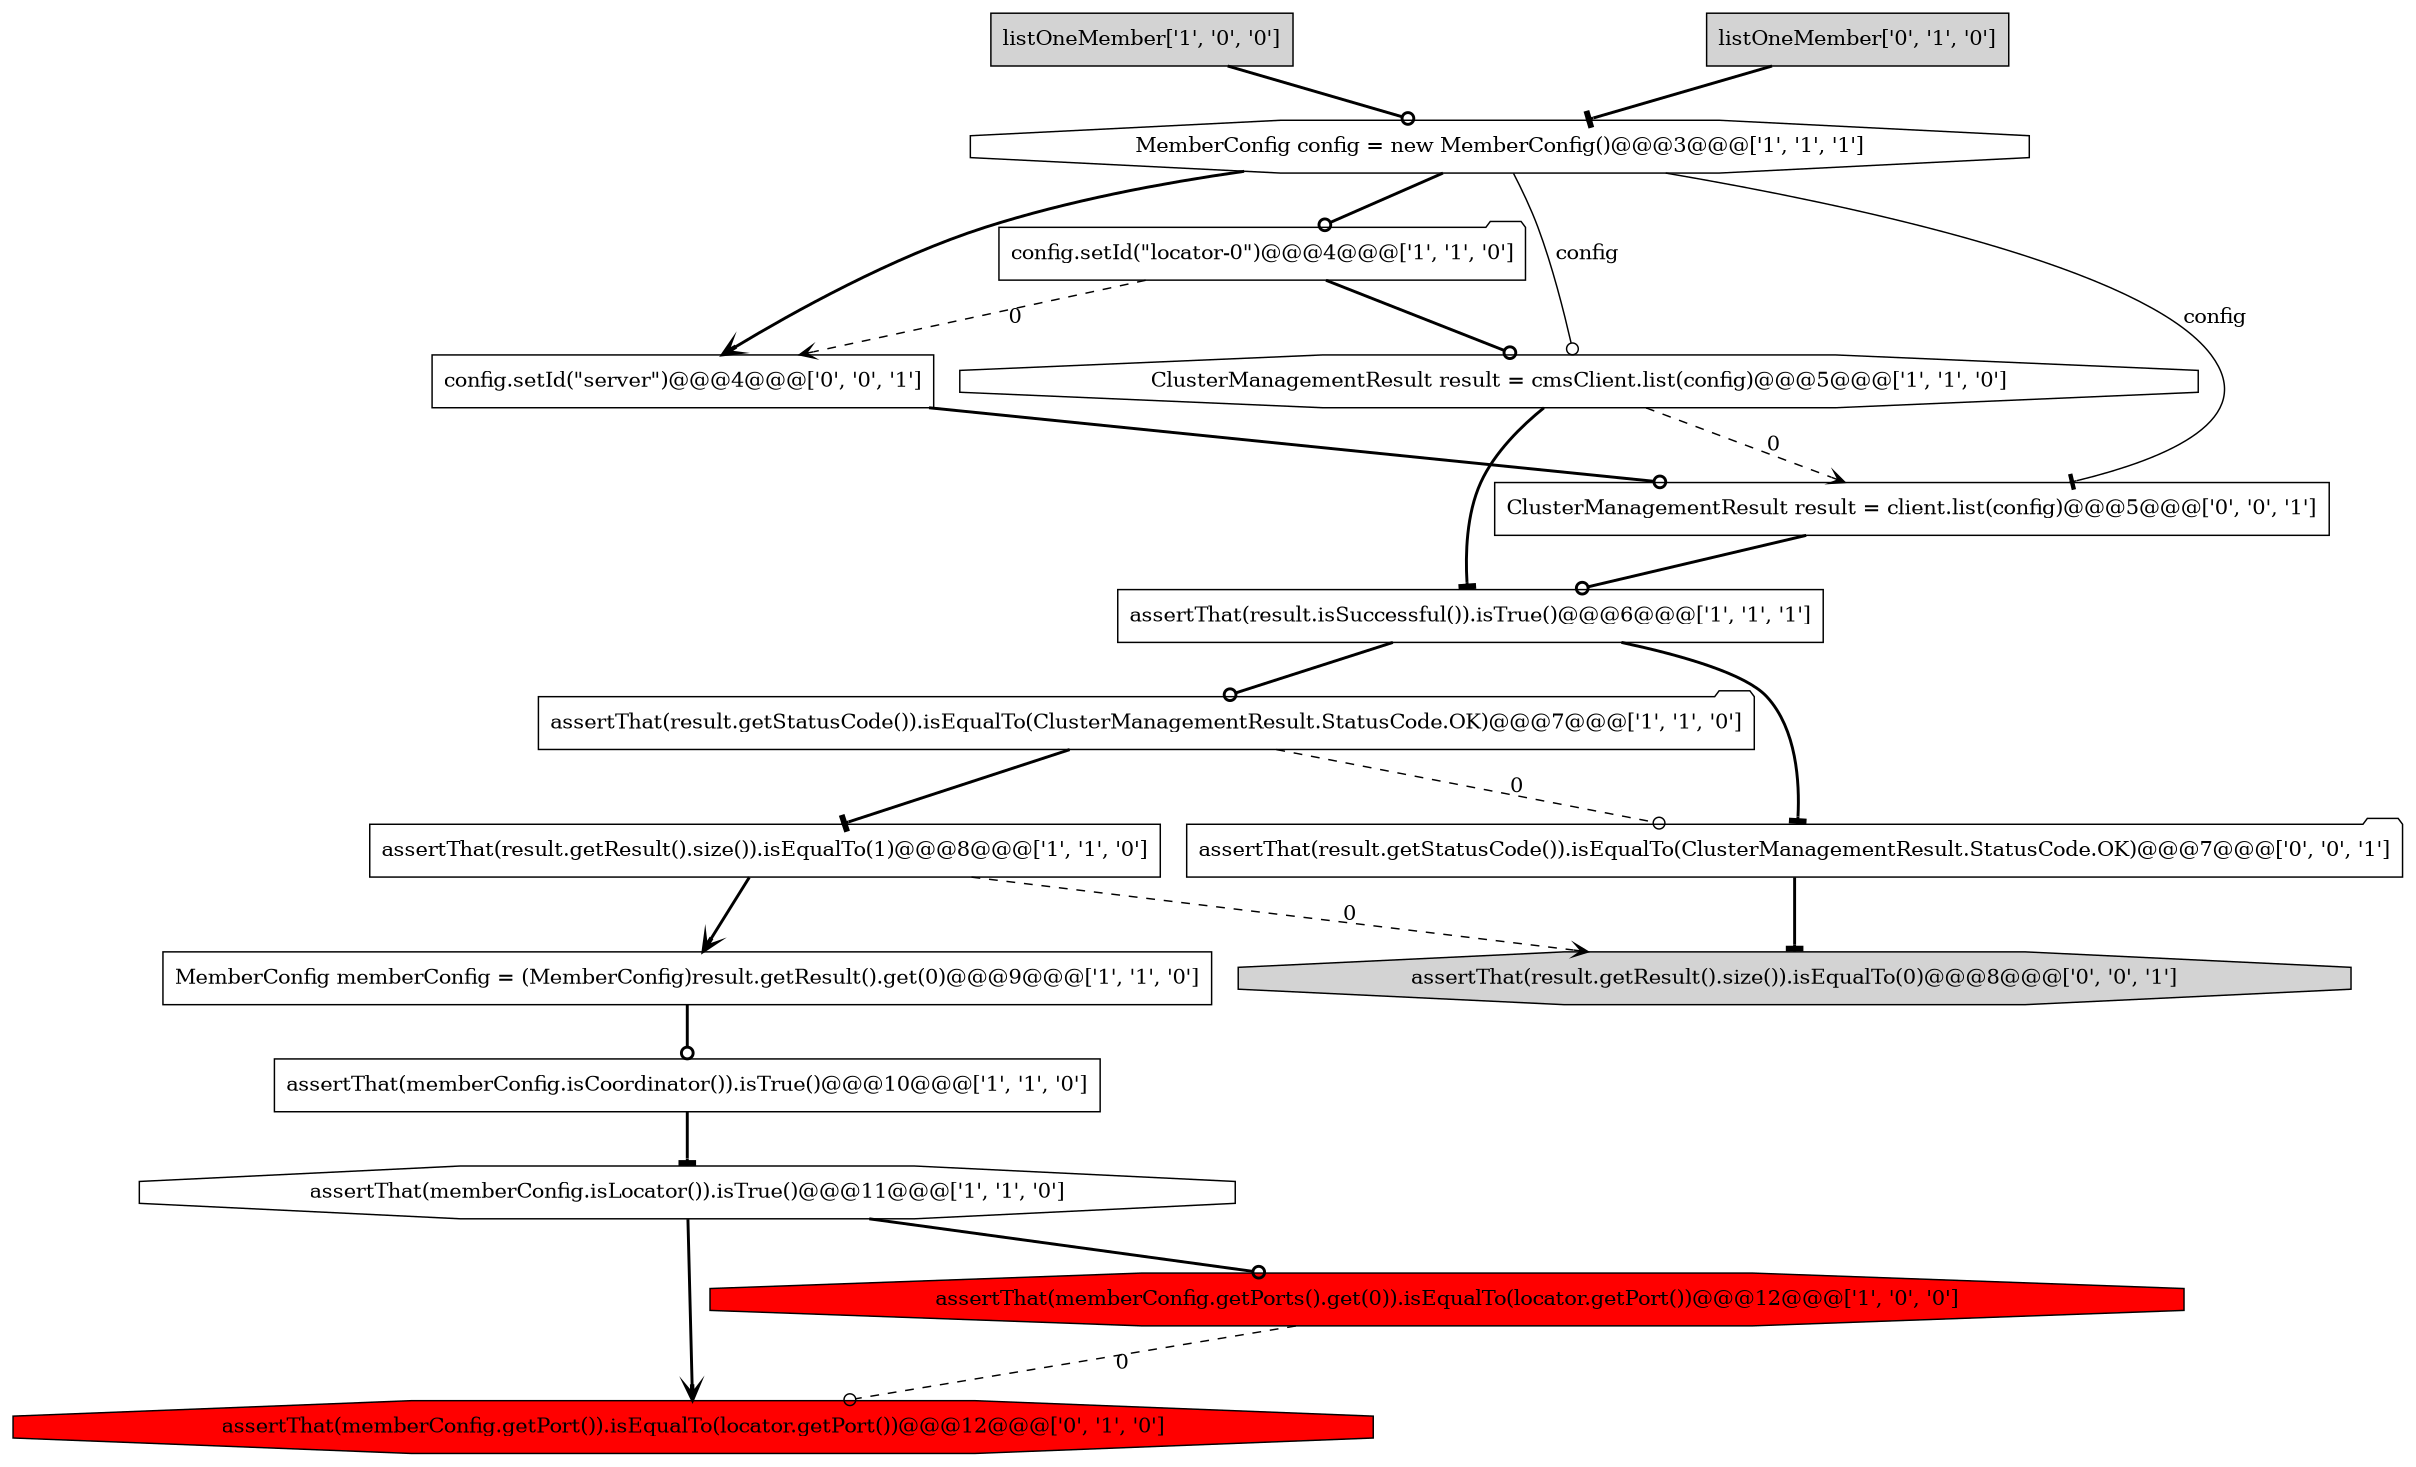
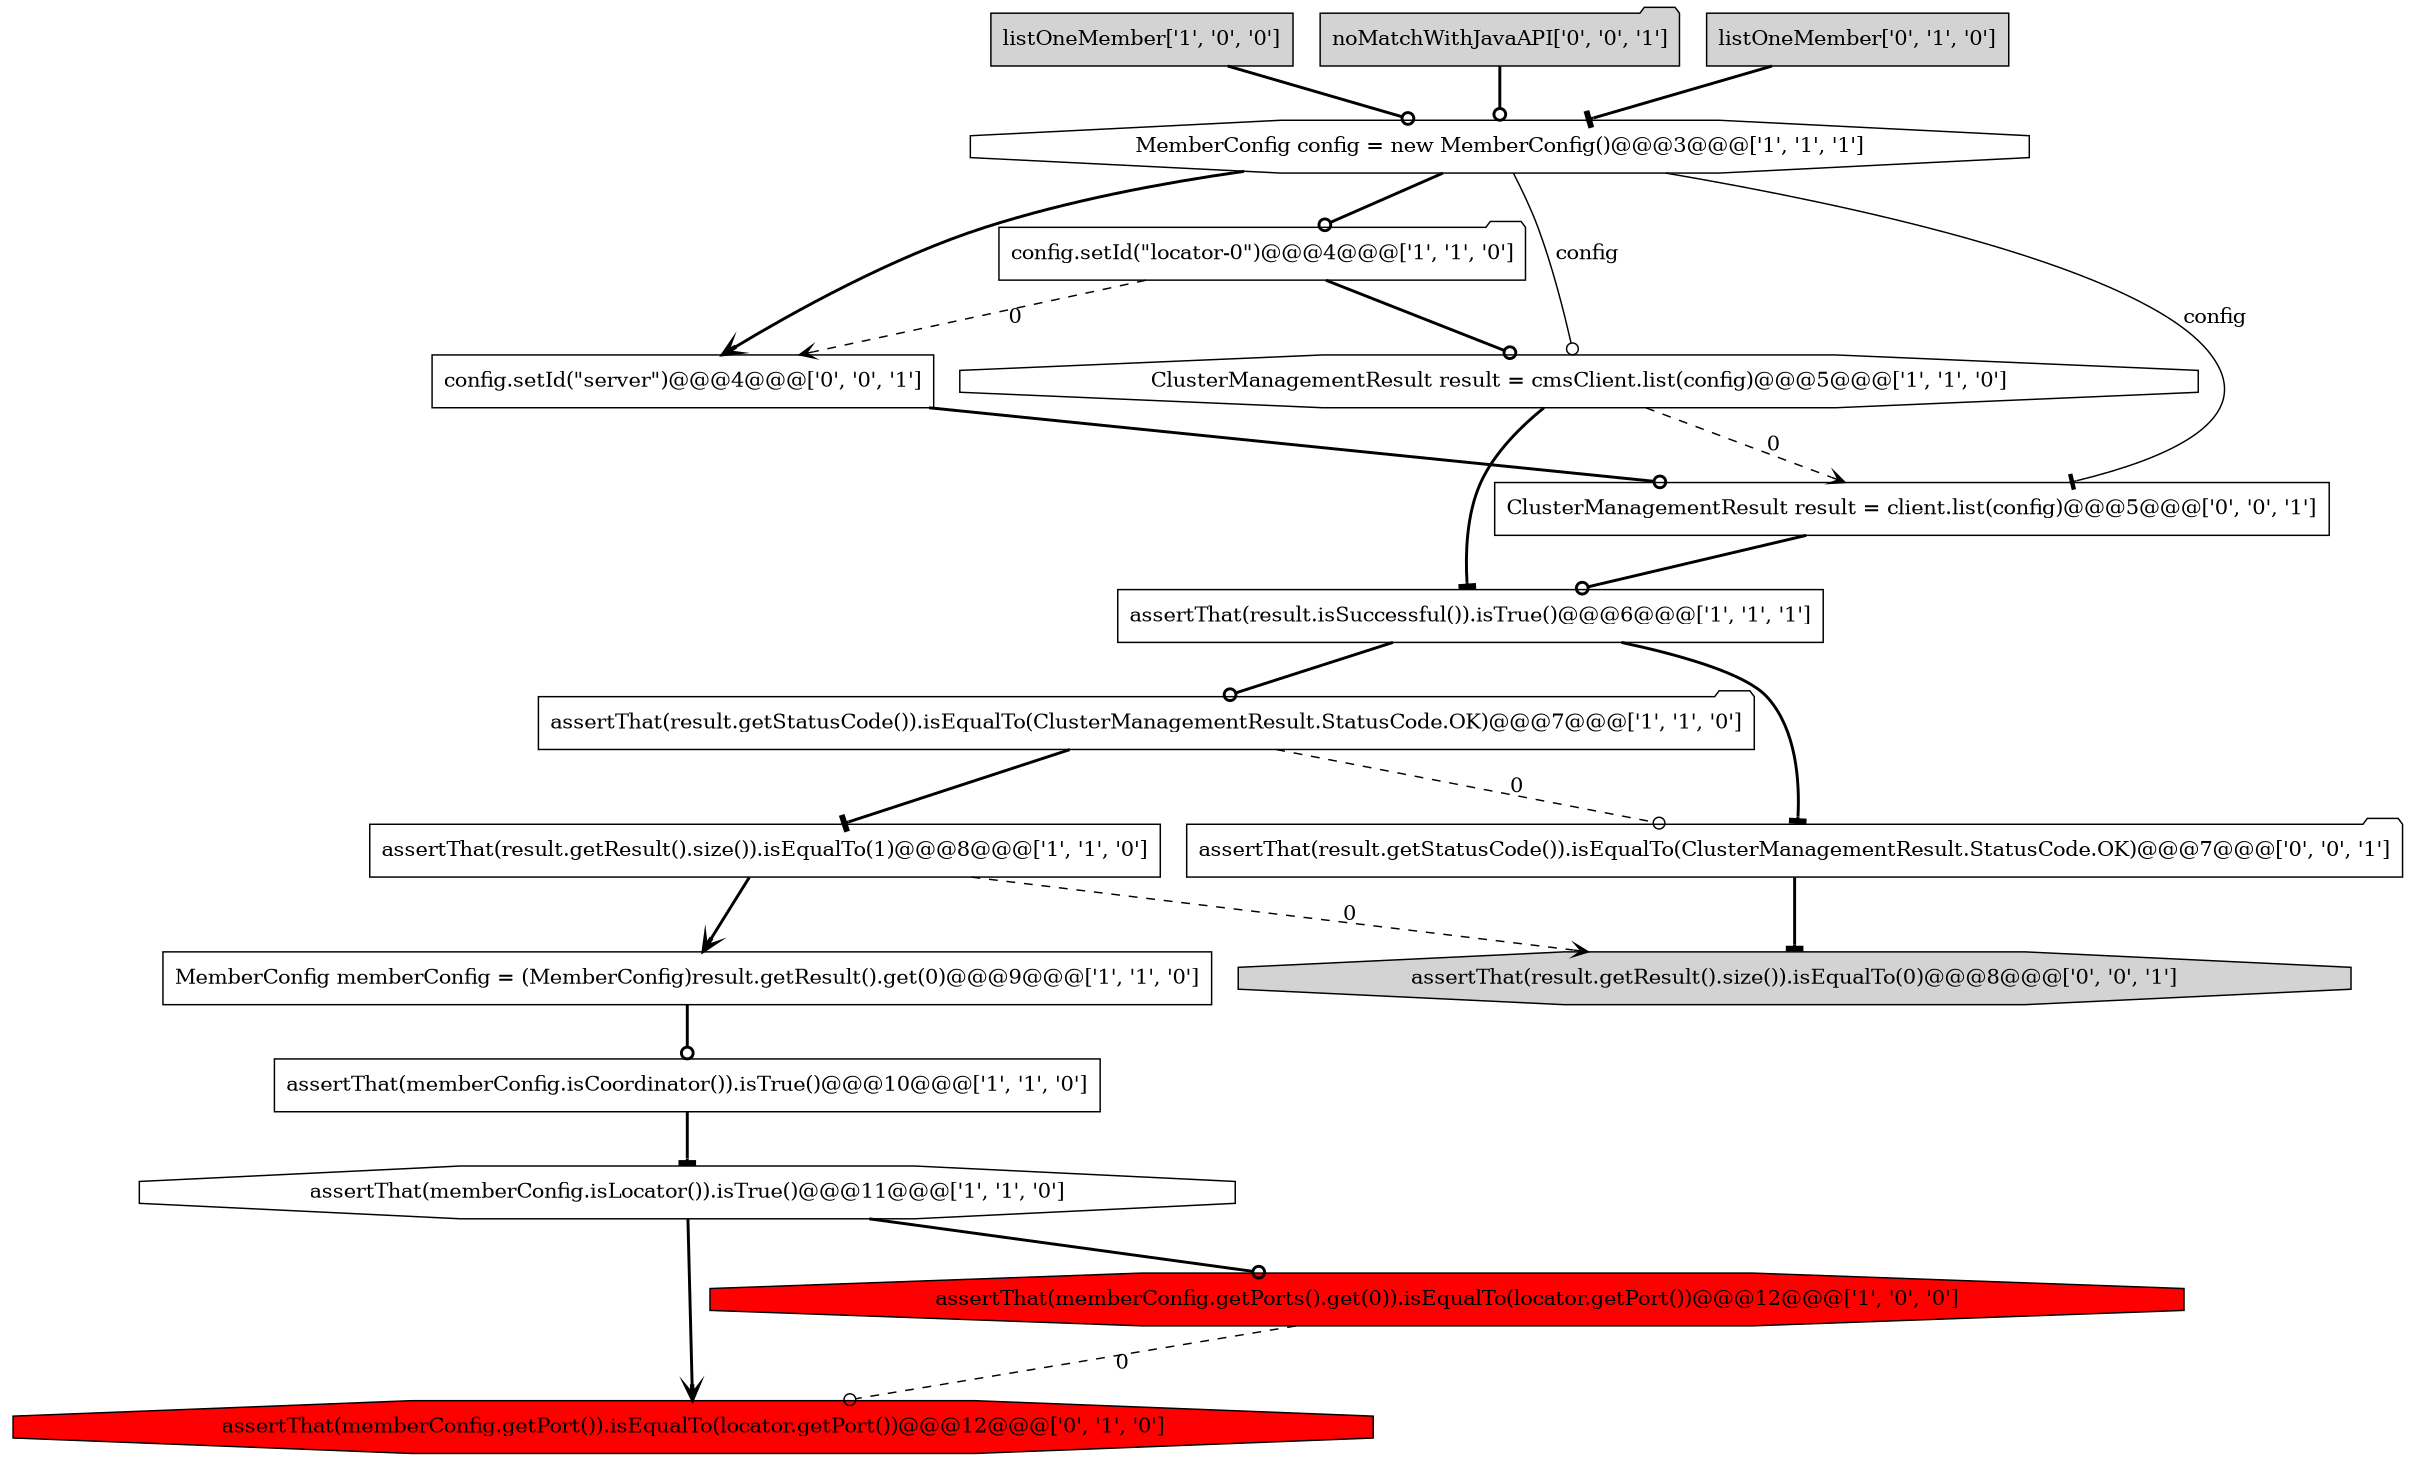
node "noMatchWithJavaAPI['0', '0', '1']": added
